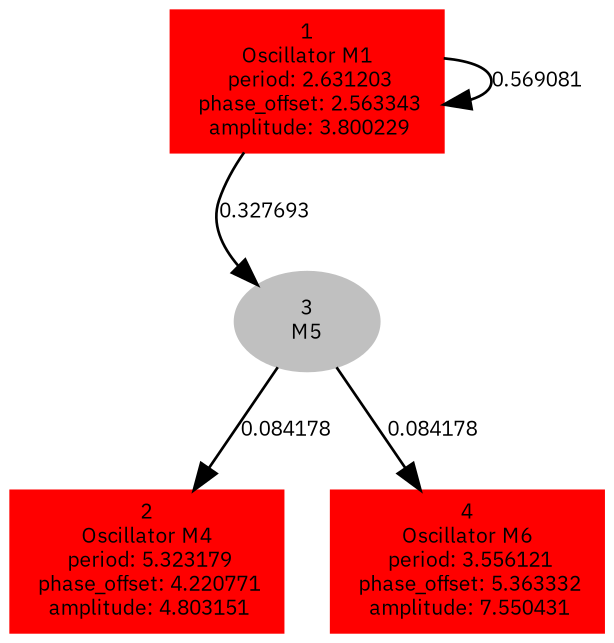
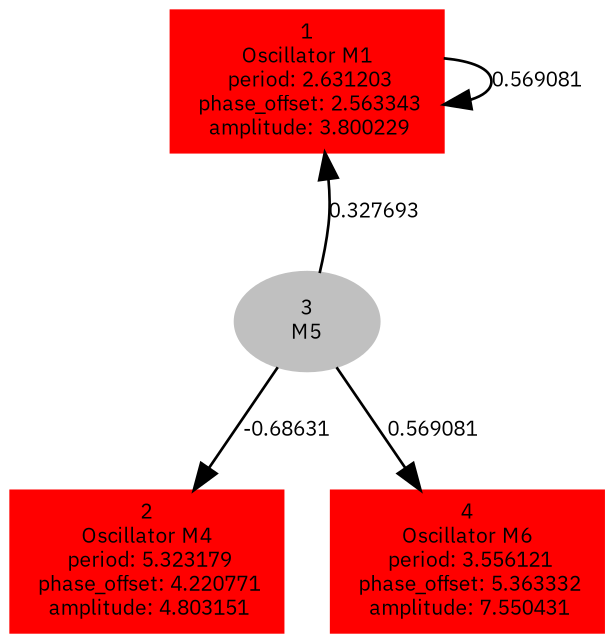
edge "1" -> "3": reversed
edge "3" -> "2": label "0.084178 " -> "-0.68631 "
edge "3" -> "4": label "0.084178 " -> "0.569081 "
